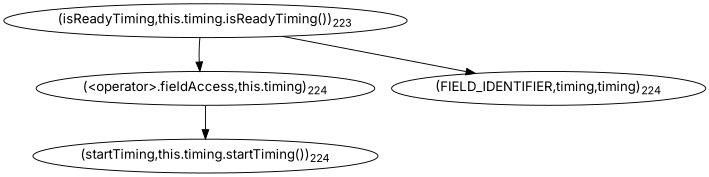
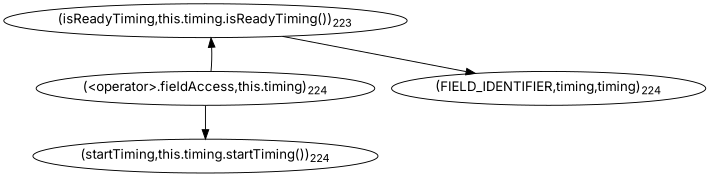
edge "(isReadyTiming,this.timing.isReadyTiming())" -> "(<operator>.fieldAccess,this.timing)": reversed
